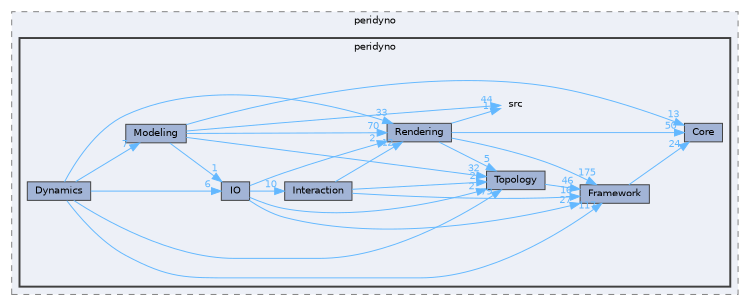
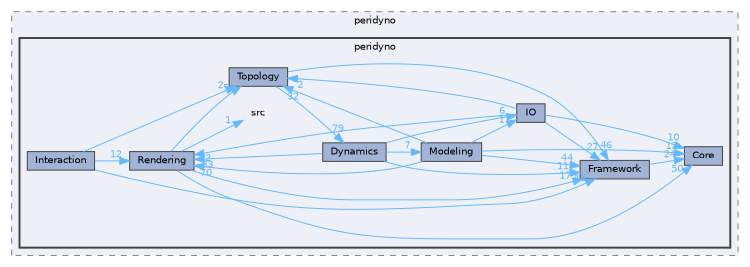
edge "Modeling" -> "src": now "Modeling" -> "Framework"
edge "IO" -> "Interaction": now "IO" -> "Core"
edge "Dynamics" -> "Topology": reversed
